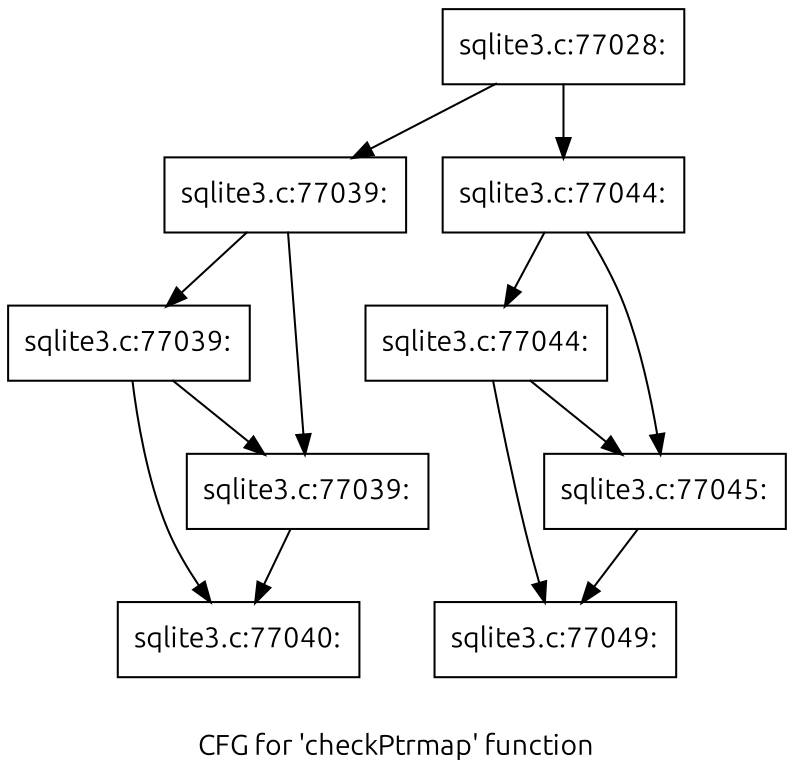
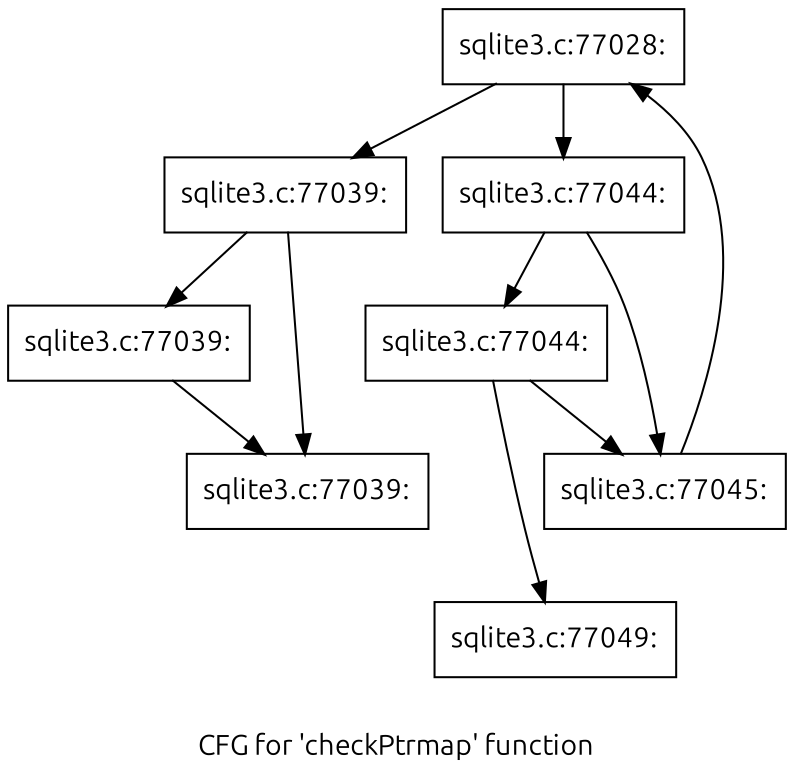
edge "sqlite3.c:77045:" -> "sqlite3.c:77049:": now "sqlite3.c:77045:" -> "sqlite3.c:77028:"
node "sqlite3.c:77040:": removed
